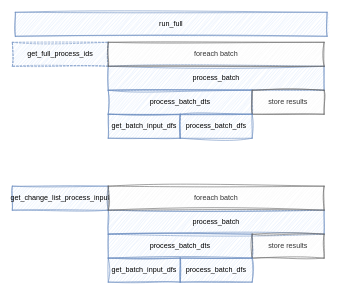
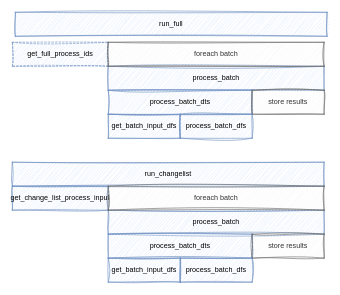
node "run_changelist": added
